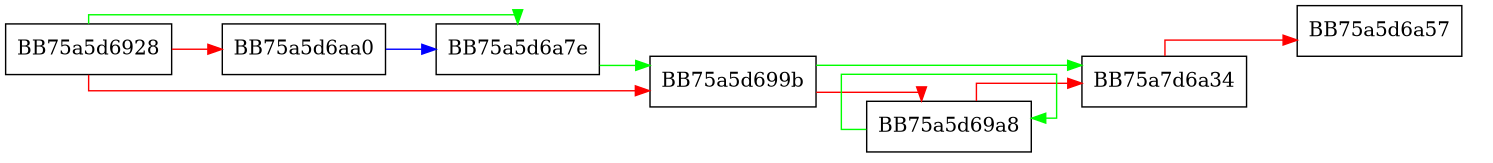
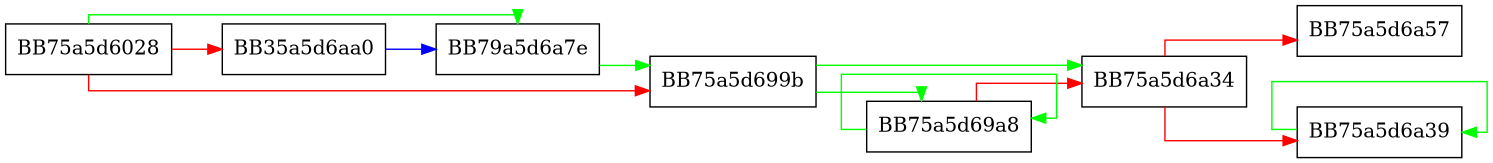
node "BB75a5d6928": label "BB75a5d6928" -> "BB75a5d6028"
node "BB75a5d6aa0": label "BB75a5d6aa0" -> "BB35a5d6aa0"
node "BB75a5d6a7e": label "BB75a5d6a7e" -> "BB79a5d6a7e"
node "BB75a7d6a34": label "BB75a7d6a34" -> "BB75a5d6a34"
edge "BB75a5d699b" -> "BB75a5d69a8": color red -> green
node "BB75a5d6a39": added
